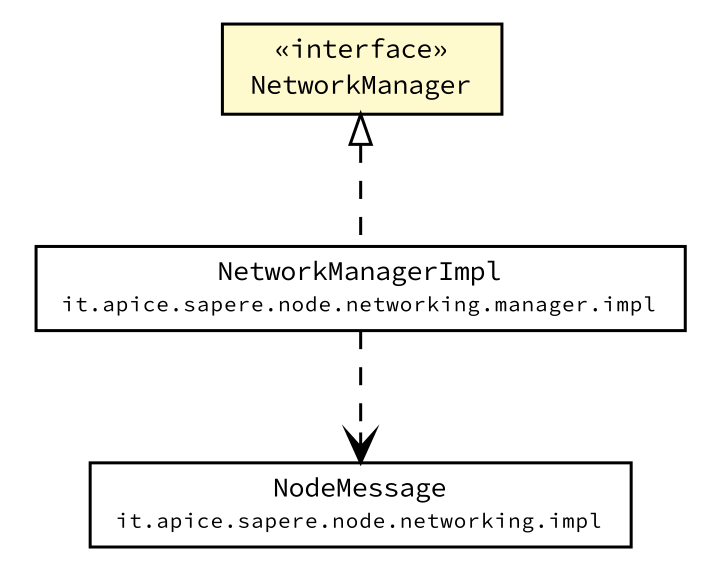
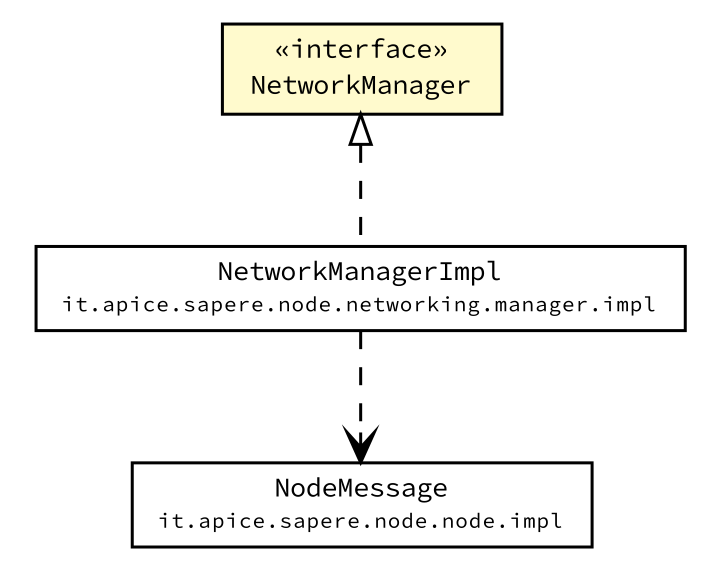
node "NodeMessage": text "it.apice.sapere.node.networking.impl" -> "it.apice.sapere.node.node.impl"
